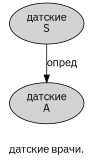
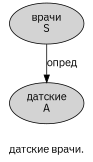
node "датские S": label "датские S" -> "врачи S"
